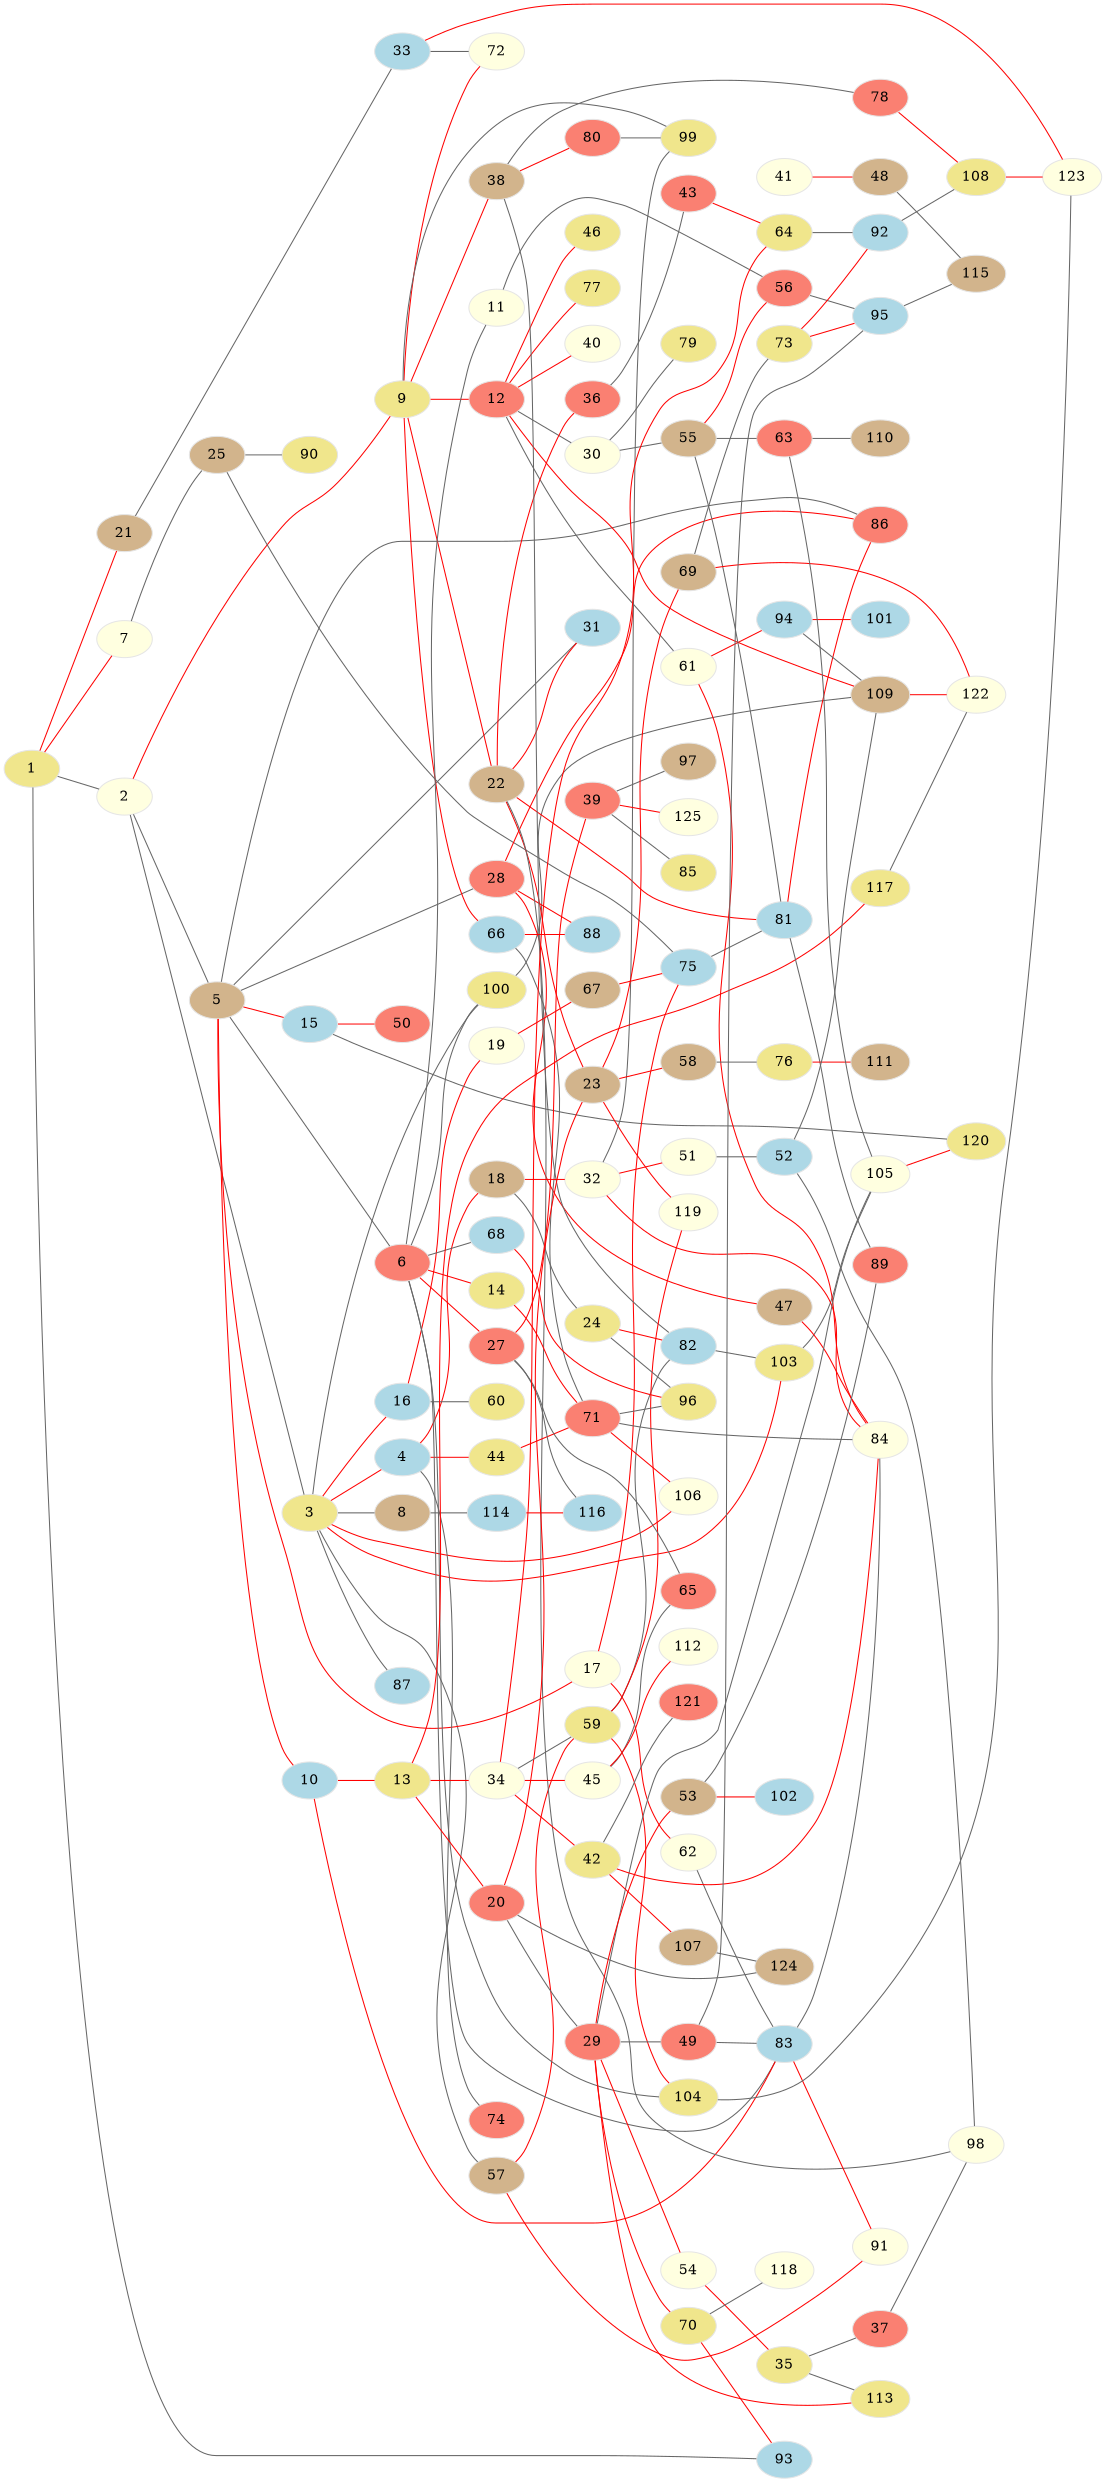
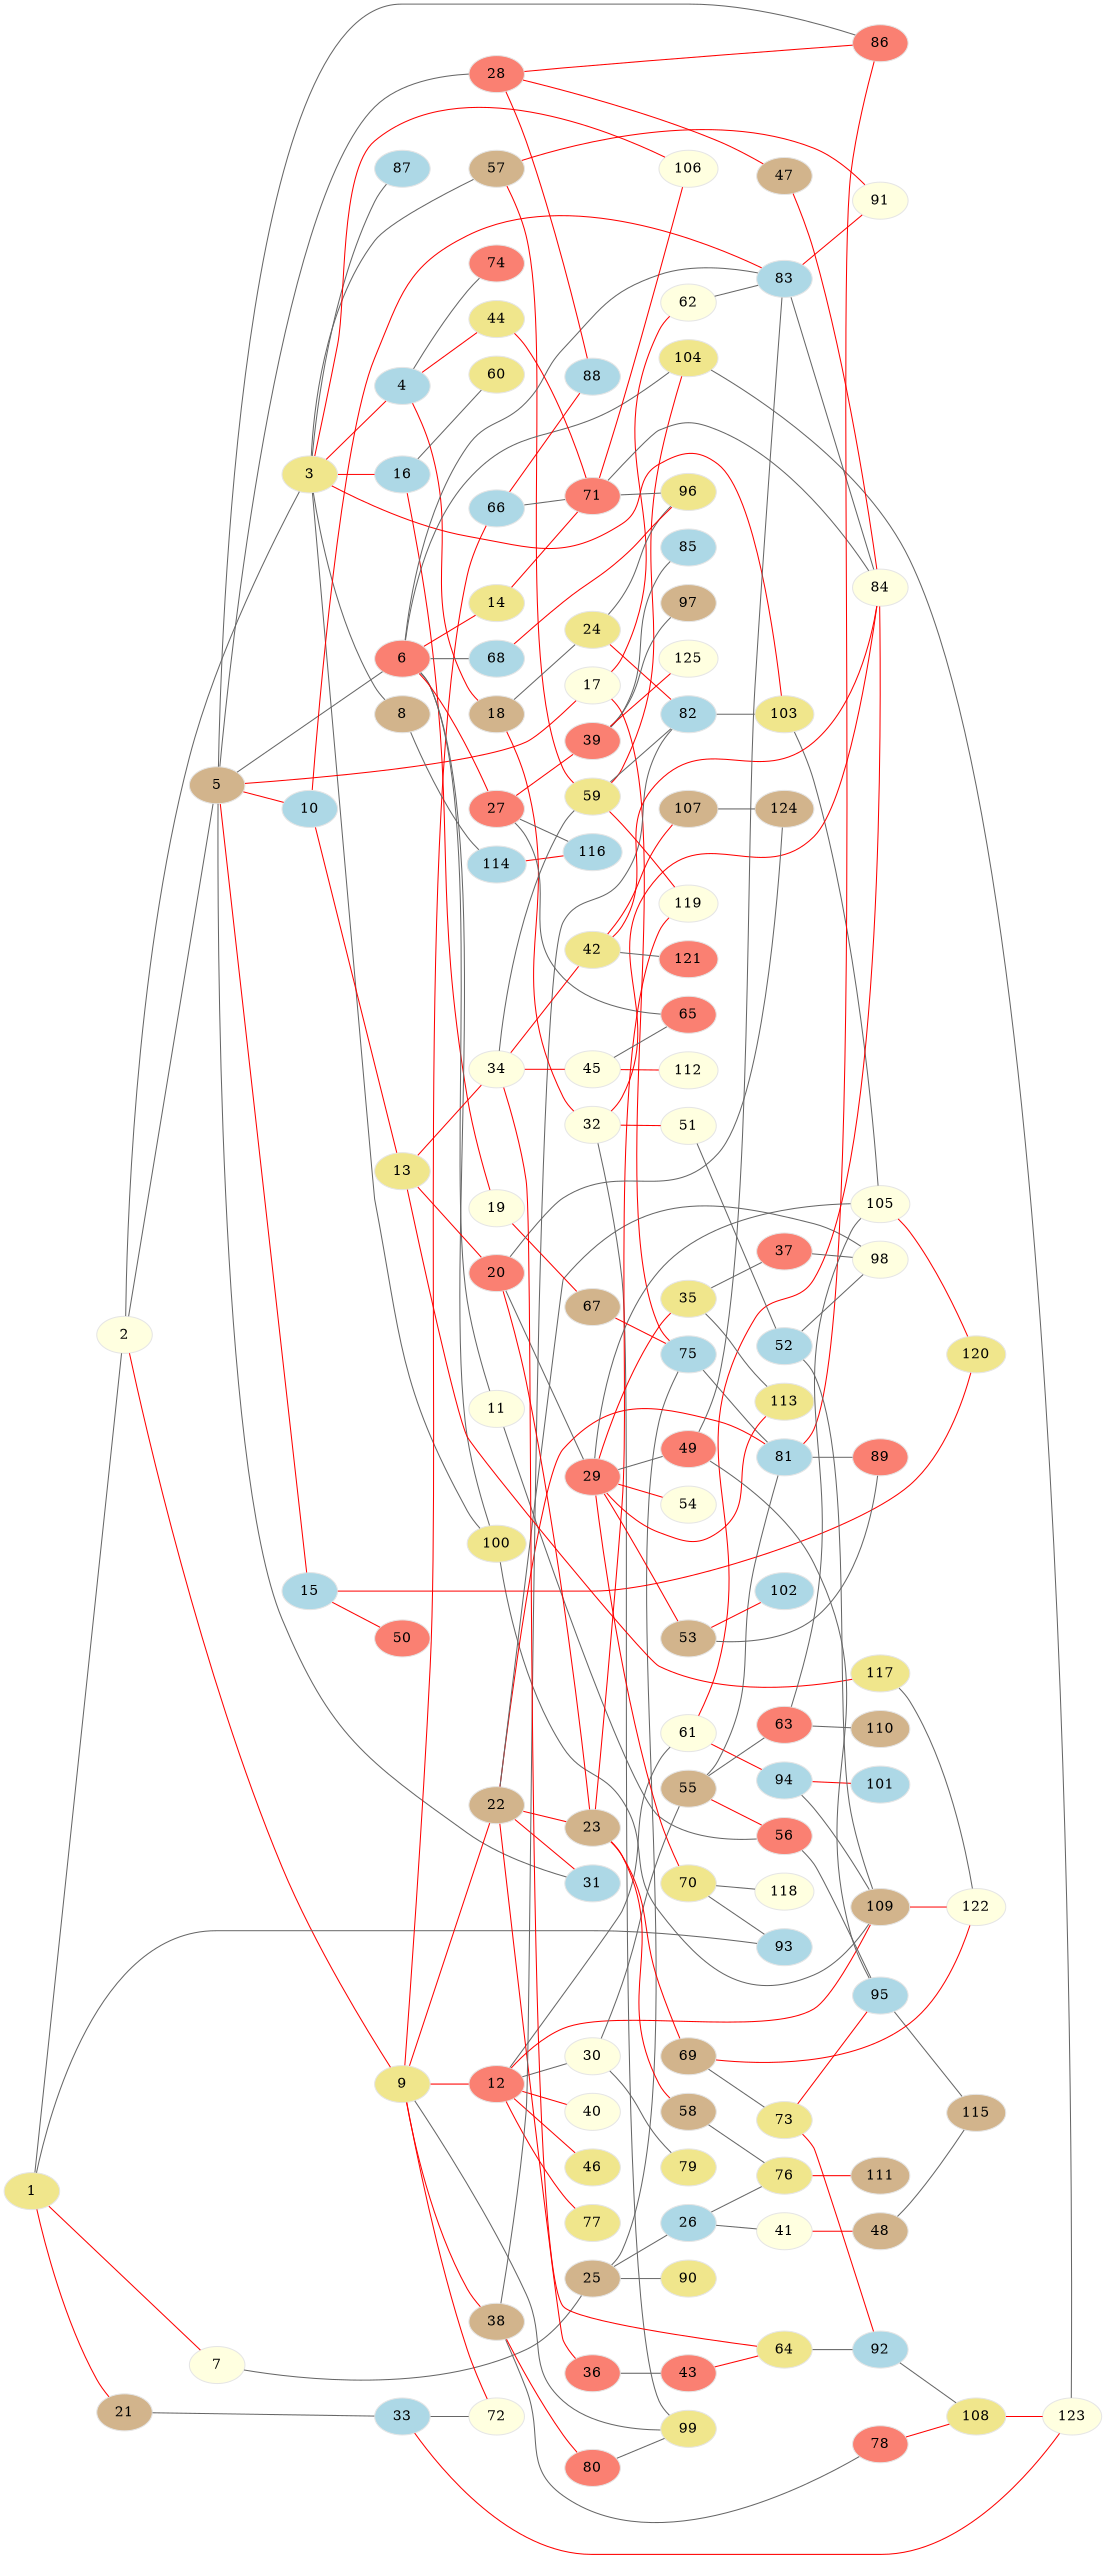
node "85": fillcolor khaki -> lightblue
edge "15" -- "120": color gray40 -> red
node "26": added
edge "54" -- "35": now "29" -- "35"
edge "70" -- "93": color red -> gray40
